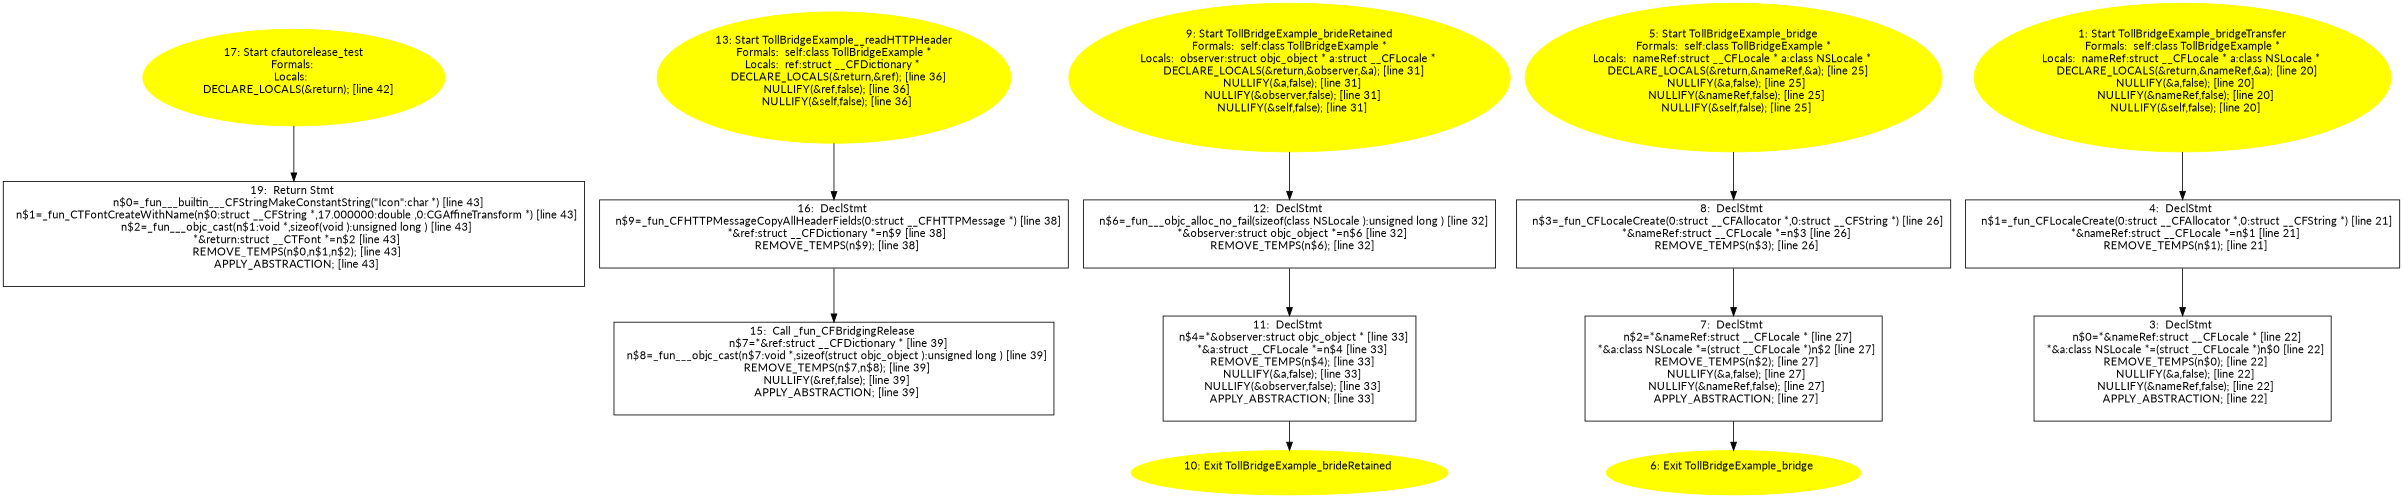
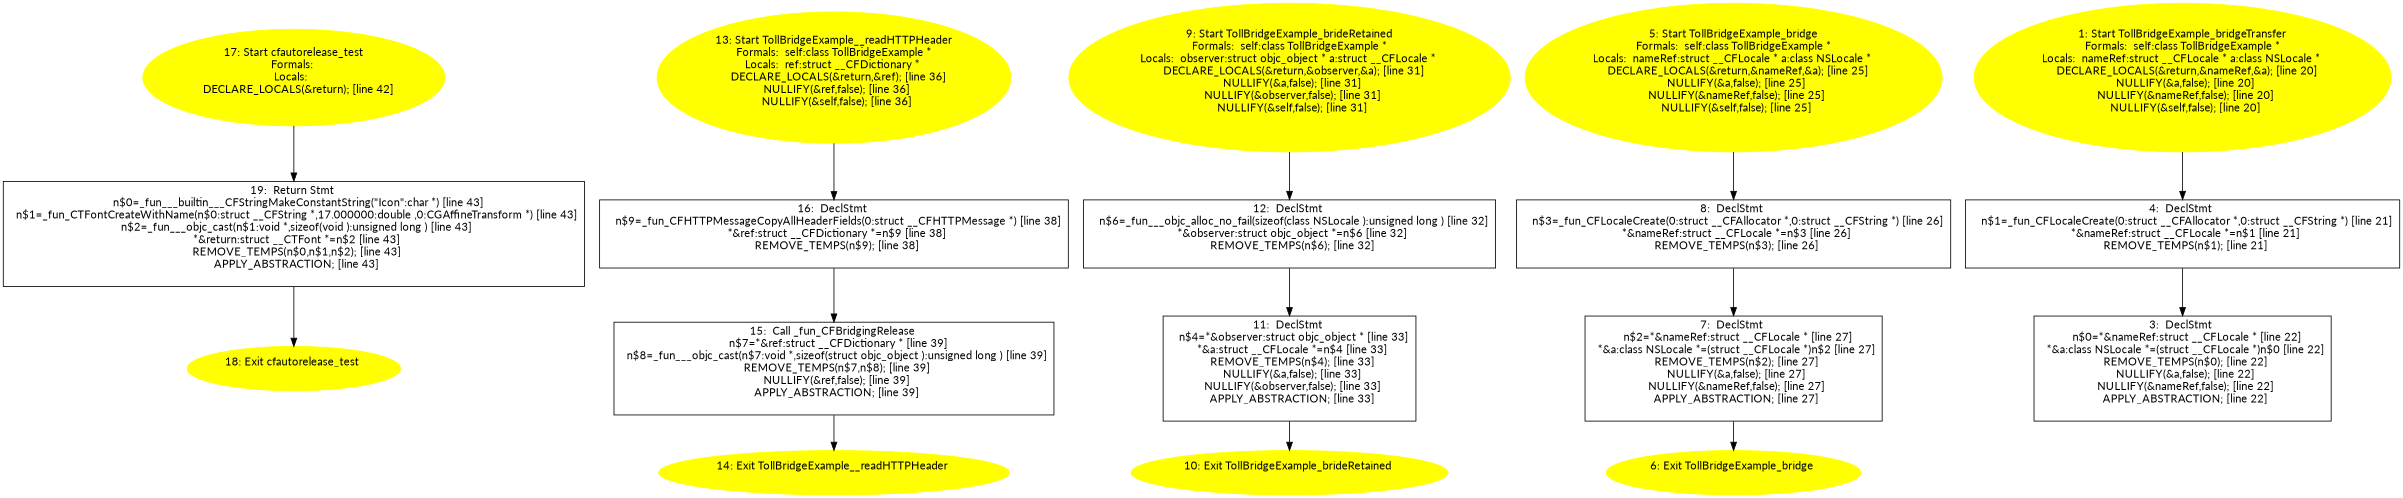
node "18: Exit cfautorelease_test": added
node "14: Exit TollBridgeExample__readHTTPHeader": added
